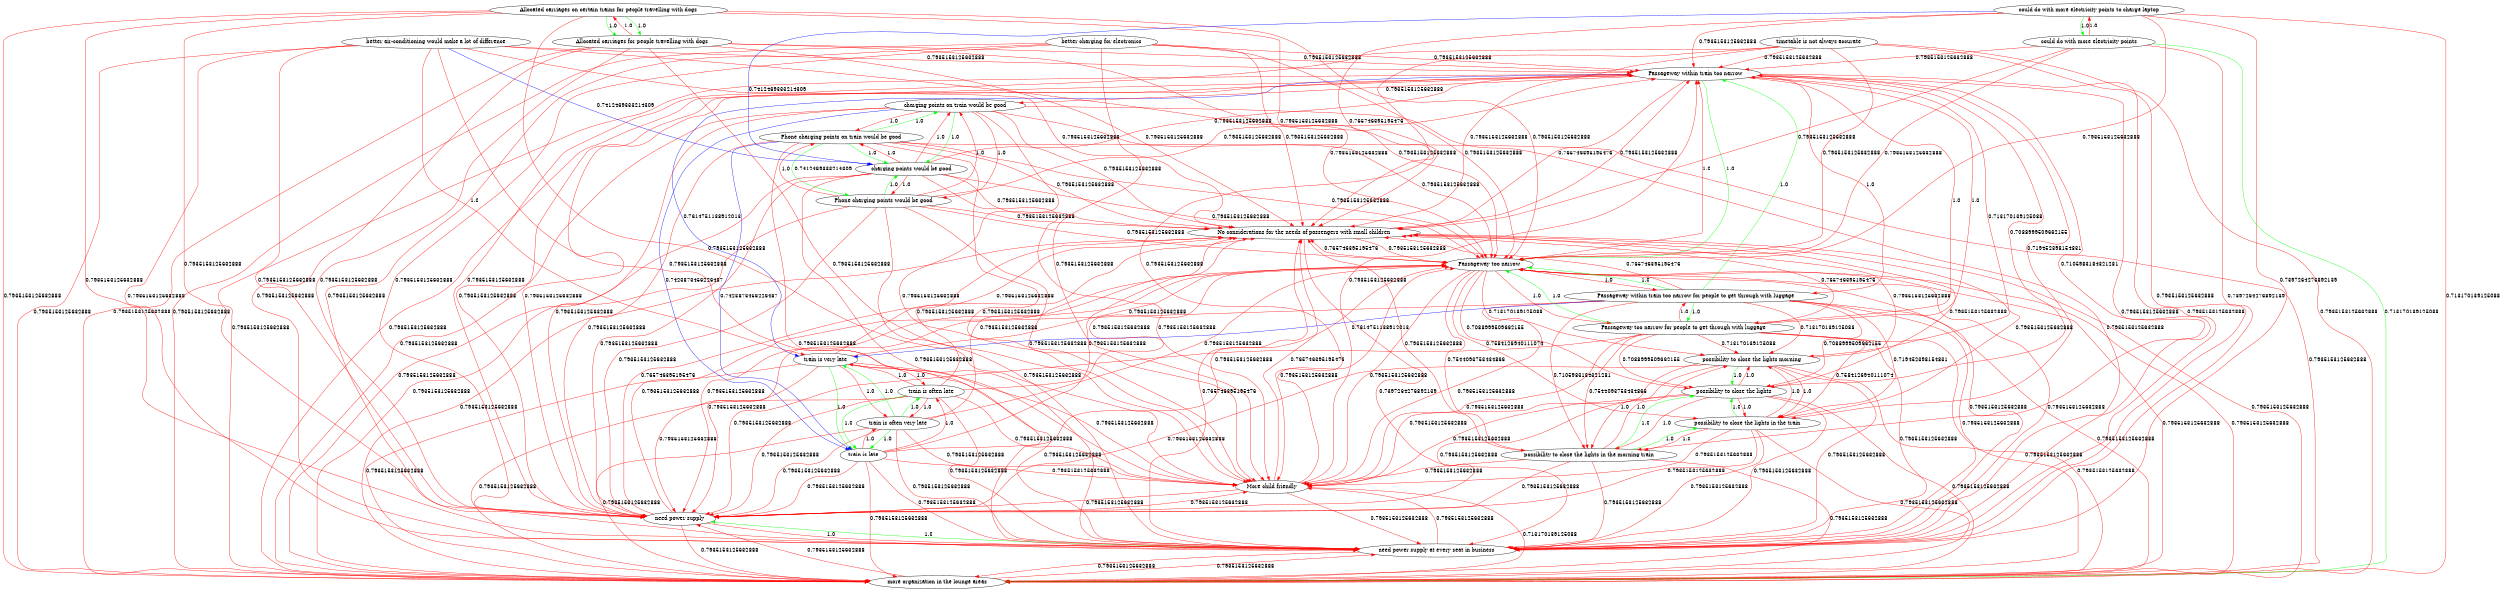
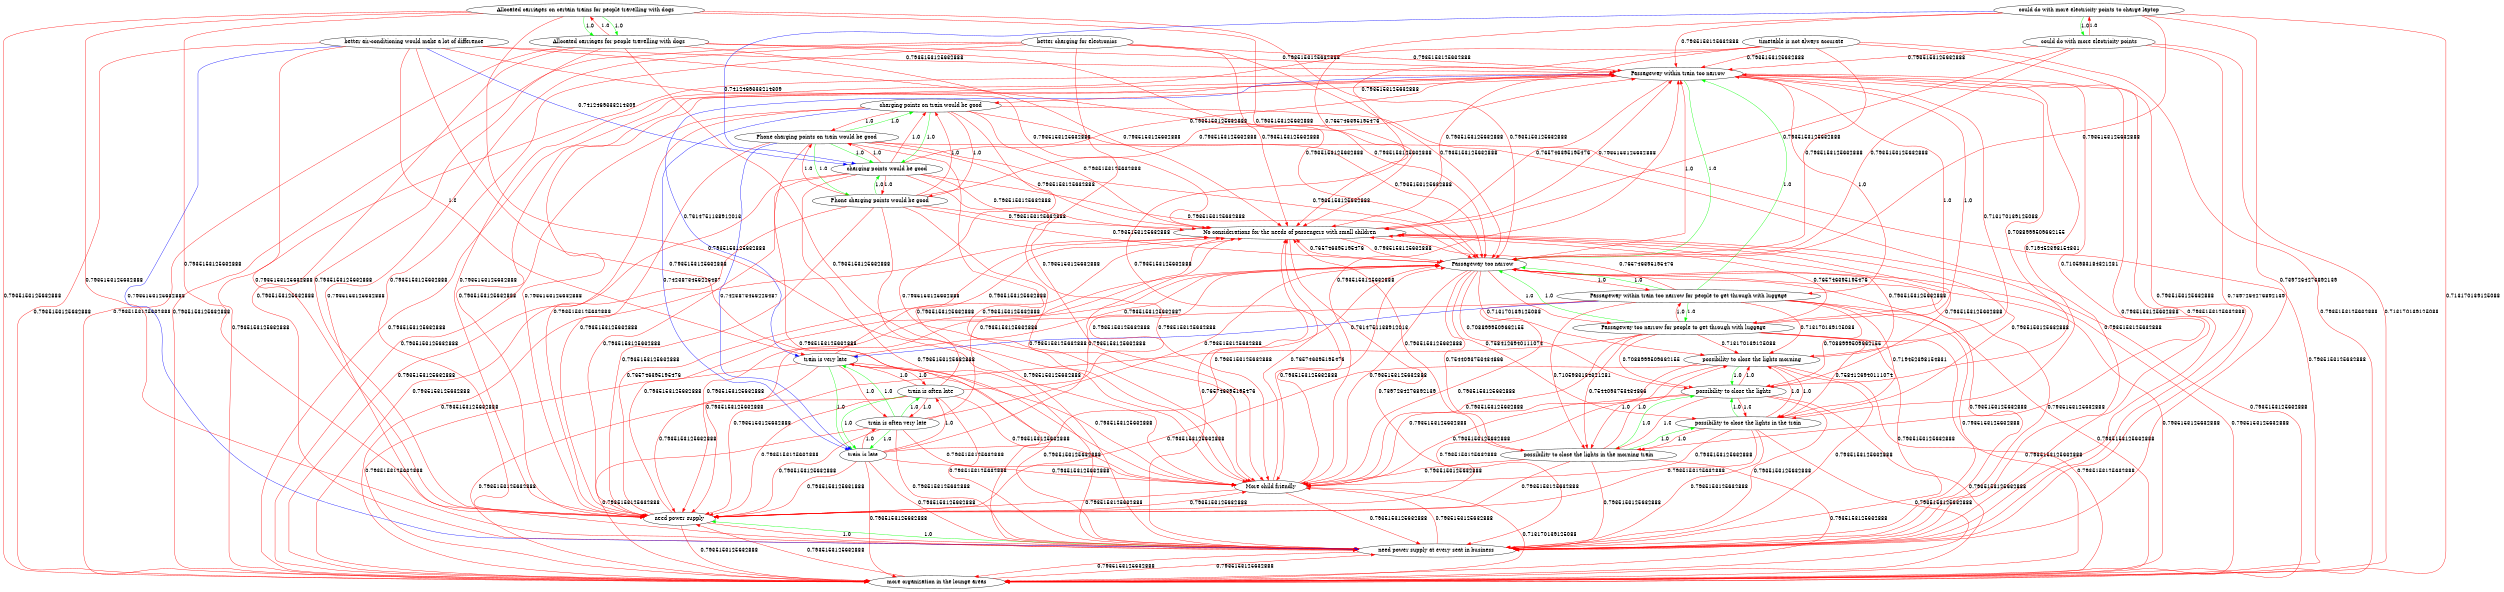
edge "Phone charging points on train would be good" -> "Phone charging points would be good": label "0.7412469333214309" -> "1.0"
edge "train is very late" -> "Passageway too narrow": label "0.7935153125632888" -> "0.7935153125632887"
edge "train is late" -> "need power supply": label "0.7935153125632888" -> "0.7935153125631888"
edge "better air-conditioning would make a lot of difference" -> "need power supply at every seat in business": color red -> blue
edge "could do with more electricity points" -> "more organization in the lounge areas": color green -> red
